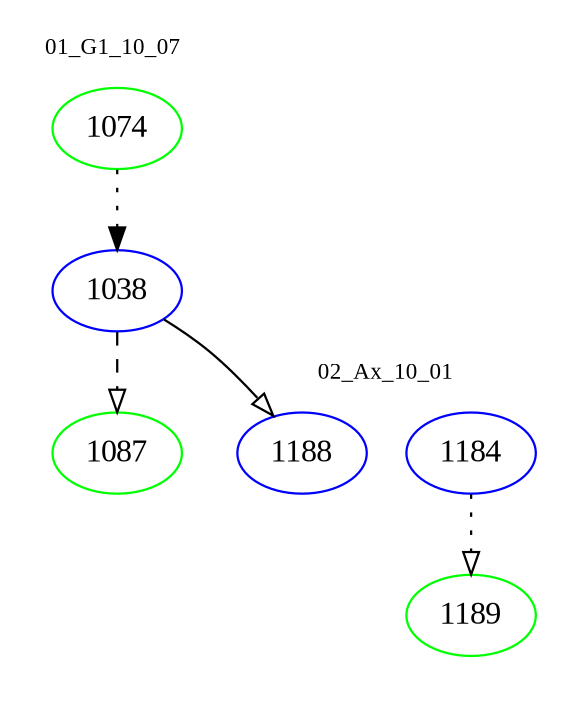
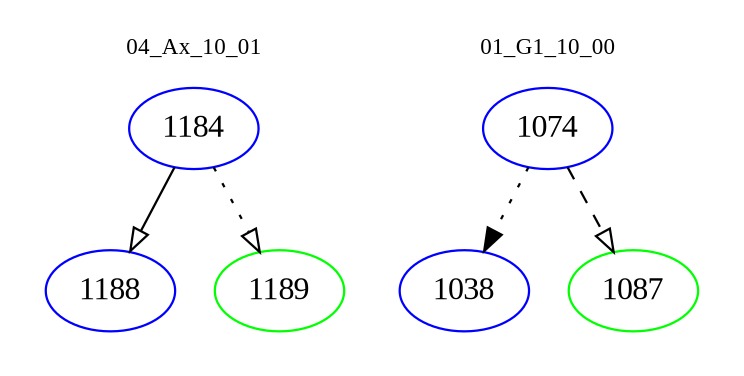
cluster "01_G1_10_07": label "01_G1_10_07" -> "01_G1_10_00"
node "1074": color green -> blue
edge "1038" -> "1087": now "1074" -> "1087"
cluster "02_Ax_10_01": label "02_Ax_10_01" -> "04_Ax_10_01"
edge "1038" -> "1188": now "1184" -> "1188"
